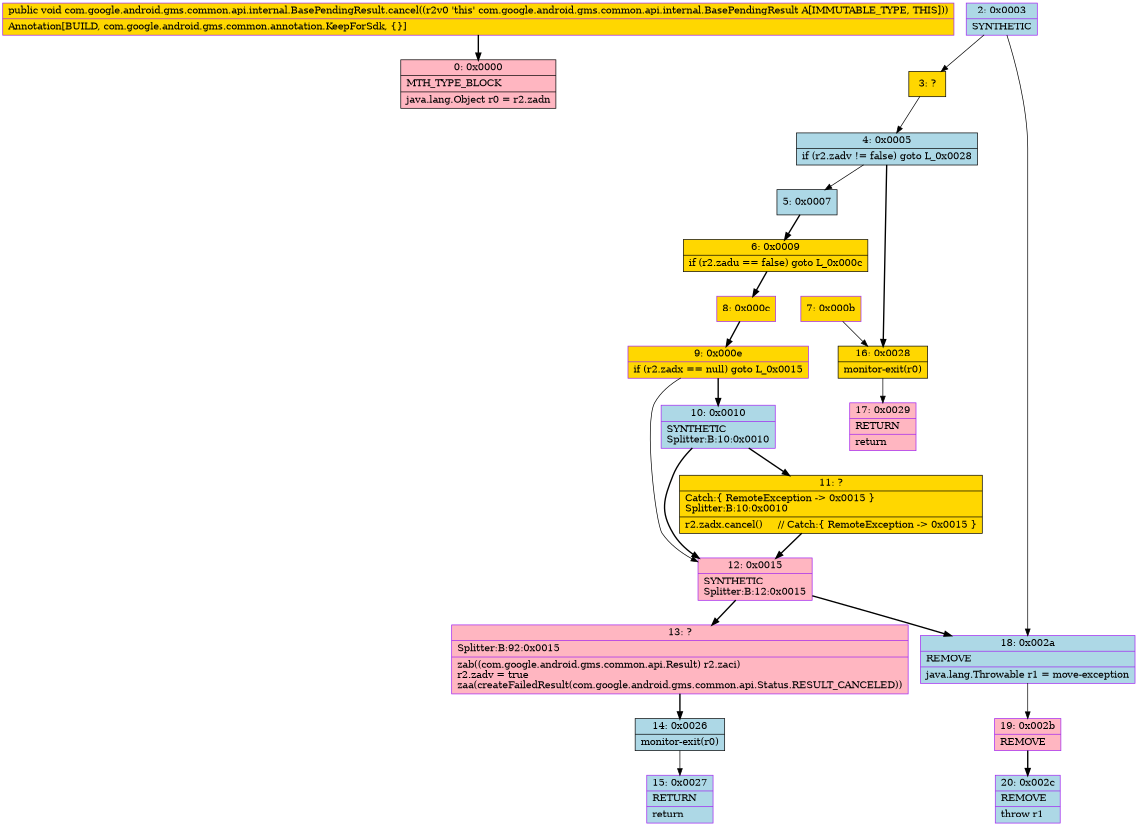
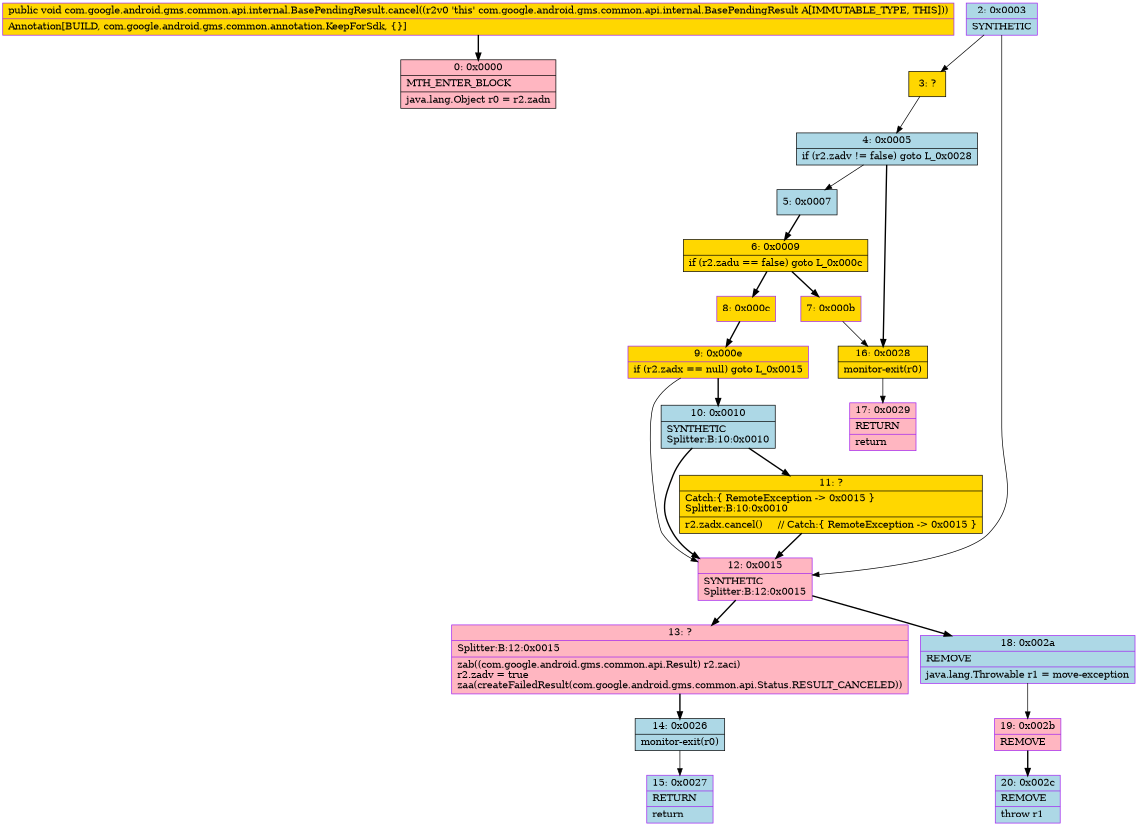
node "0: 0x0000": text "MTH_TYPE_BLOCK" -> "MTH_ENTER_BLOCK"
edge "6: 0x0009" -> "7: 0x000b": added
edge "2: 0x0003" -> "18: 0x002a": now "2: 0x0003" -> "12: 0x0015"
node "10: 0x0010": color purple -> black
node "13: ?": text "Splitter:B:92:0x0015" -> "Splitter:B:12:0x0015"
